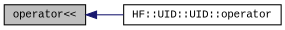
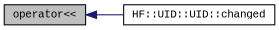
node "HF::UID::UID::operator": label "HF::UID::UID::operator" -> "HF::UID::UID::changed"
